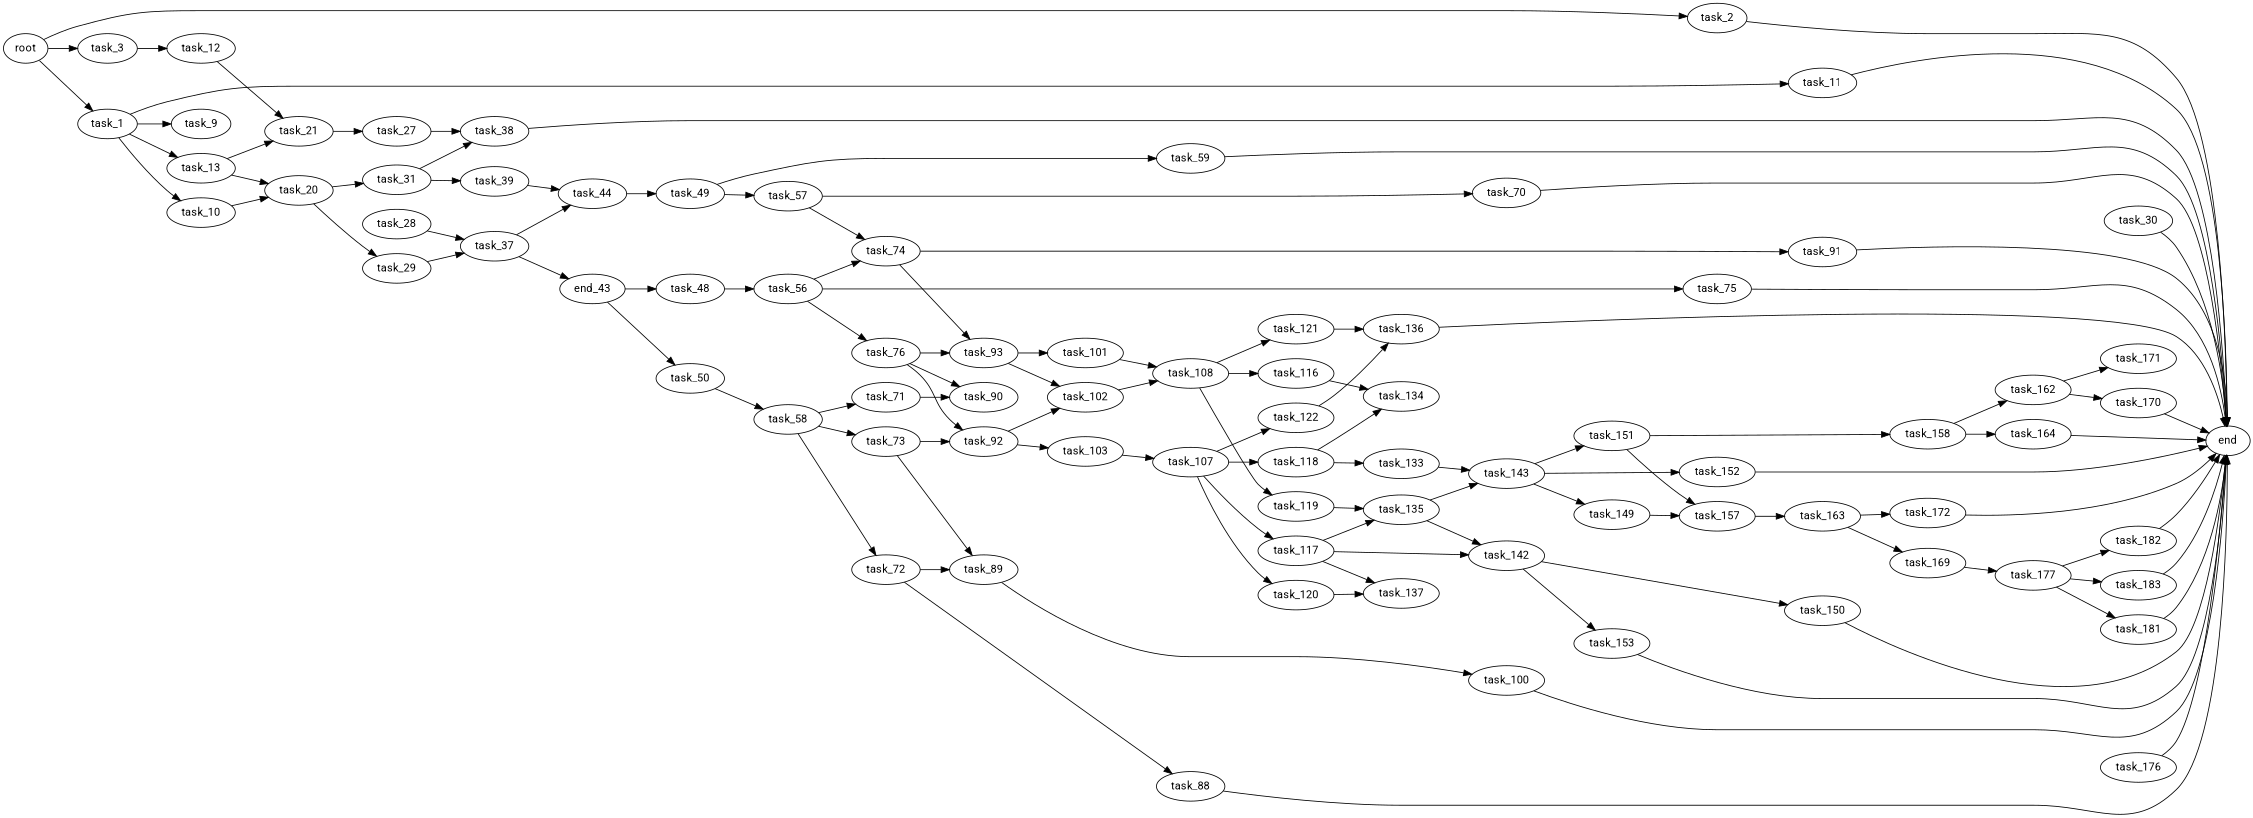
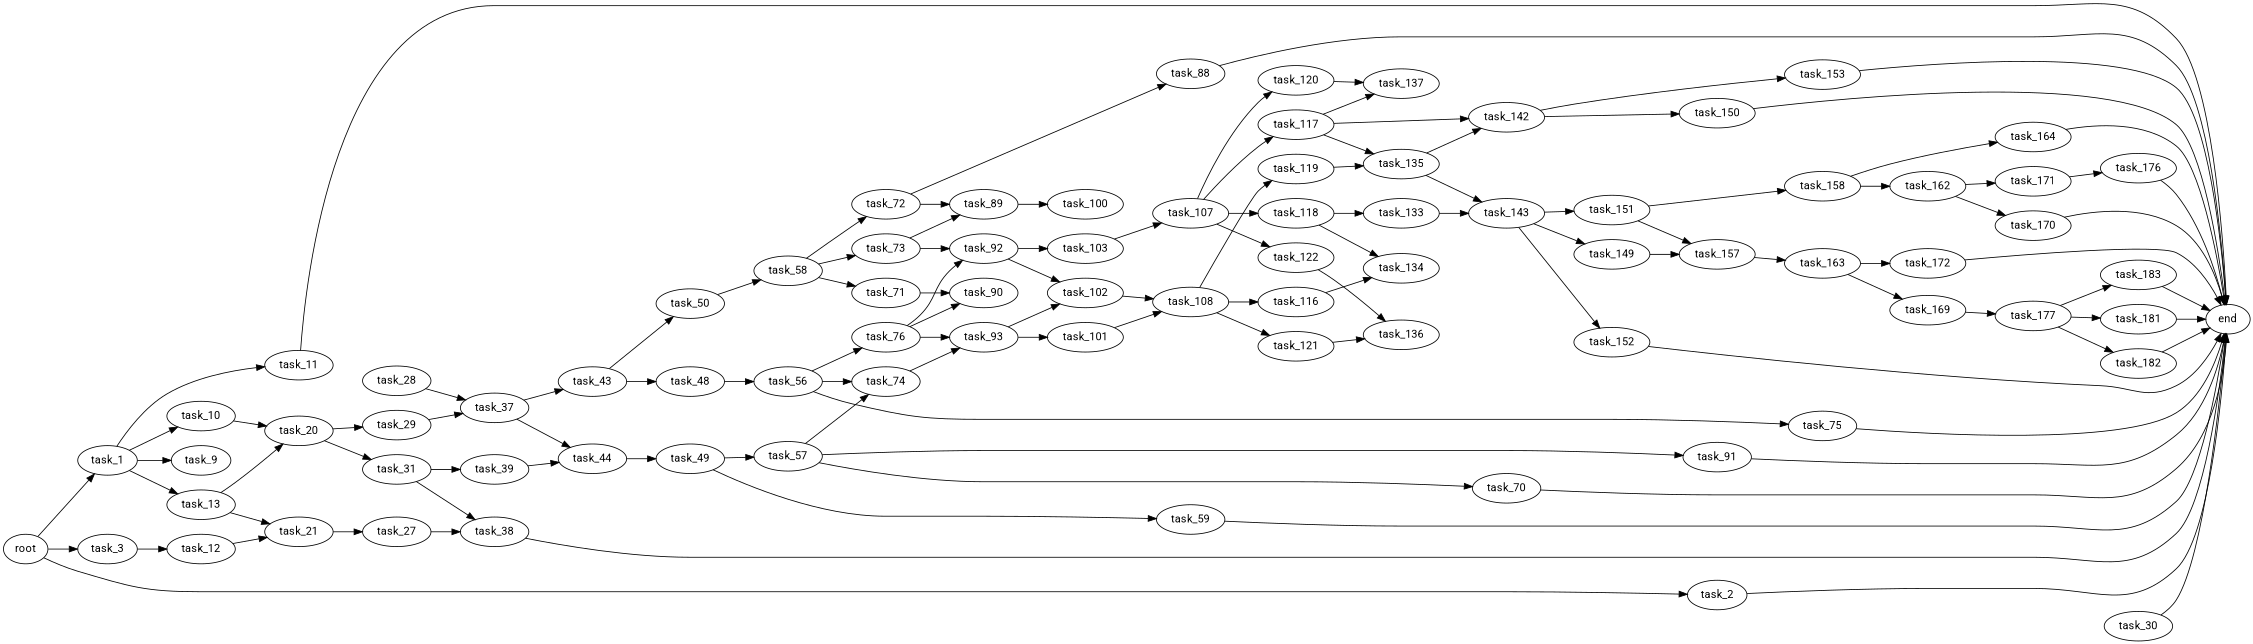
edge "task_171" -> "task_176": added
edge "task_74" -> "task_91": now "task_57" -> "task_91"
node "end_43": label "end_43" -> "task_43"
edge "task_136" -> "end": removed
edge "task_100" -> "end": removed
